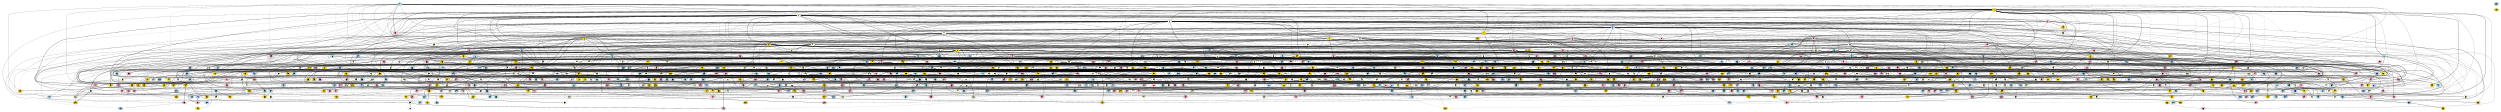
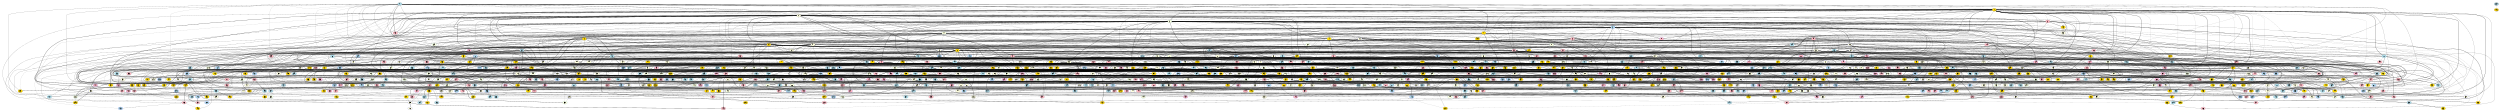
node "129": fillcolor lightyellow -> gold
node "470": fillcolor lightyellow -> gold
